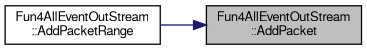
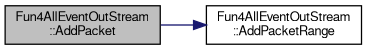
edge "Fun4AllEventOutStream ::AddPacketRange" -> "Fun4AllEventOutStream ::AddPacket": reversed
